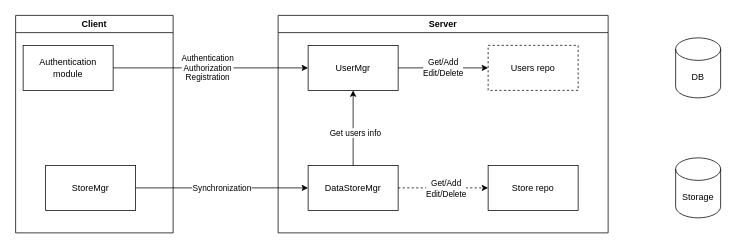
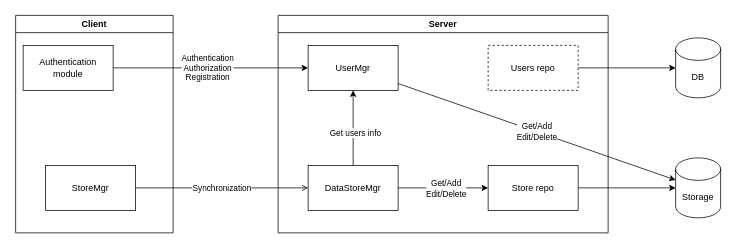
edge "UserMgr" -> "Users repo": now "UserMgr" -> "Storage"
edge "Users repo" -> "DB": added
edge "StoreMgr" -> "DataStoreMgr": arrowhead classic -> open
edge "DataStoreMgr" -> "Store repo": style dashed -> solid
edge "Store repo" -> "Storage": added
